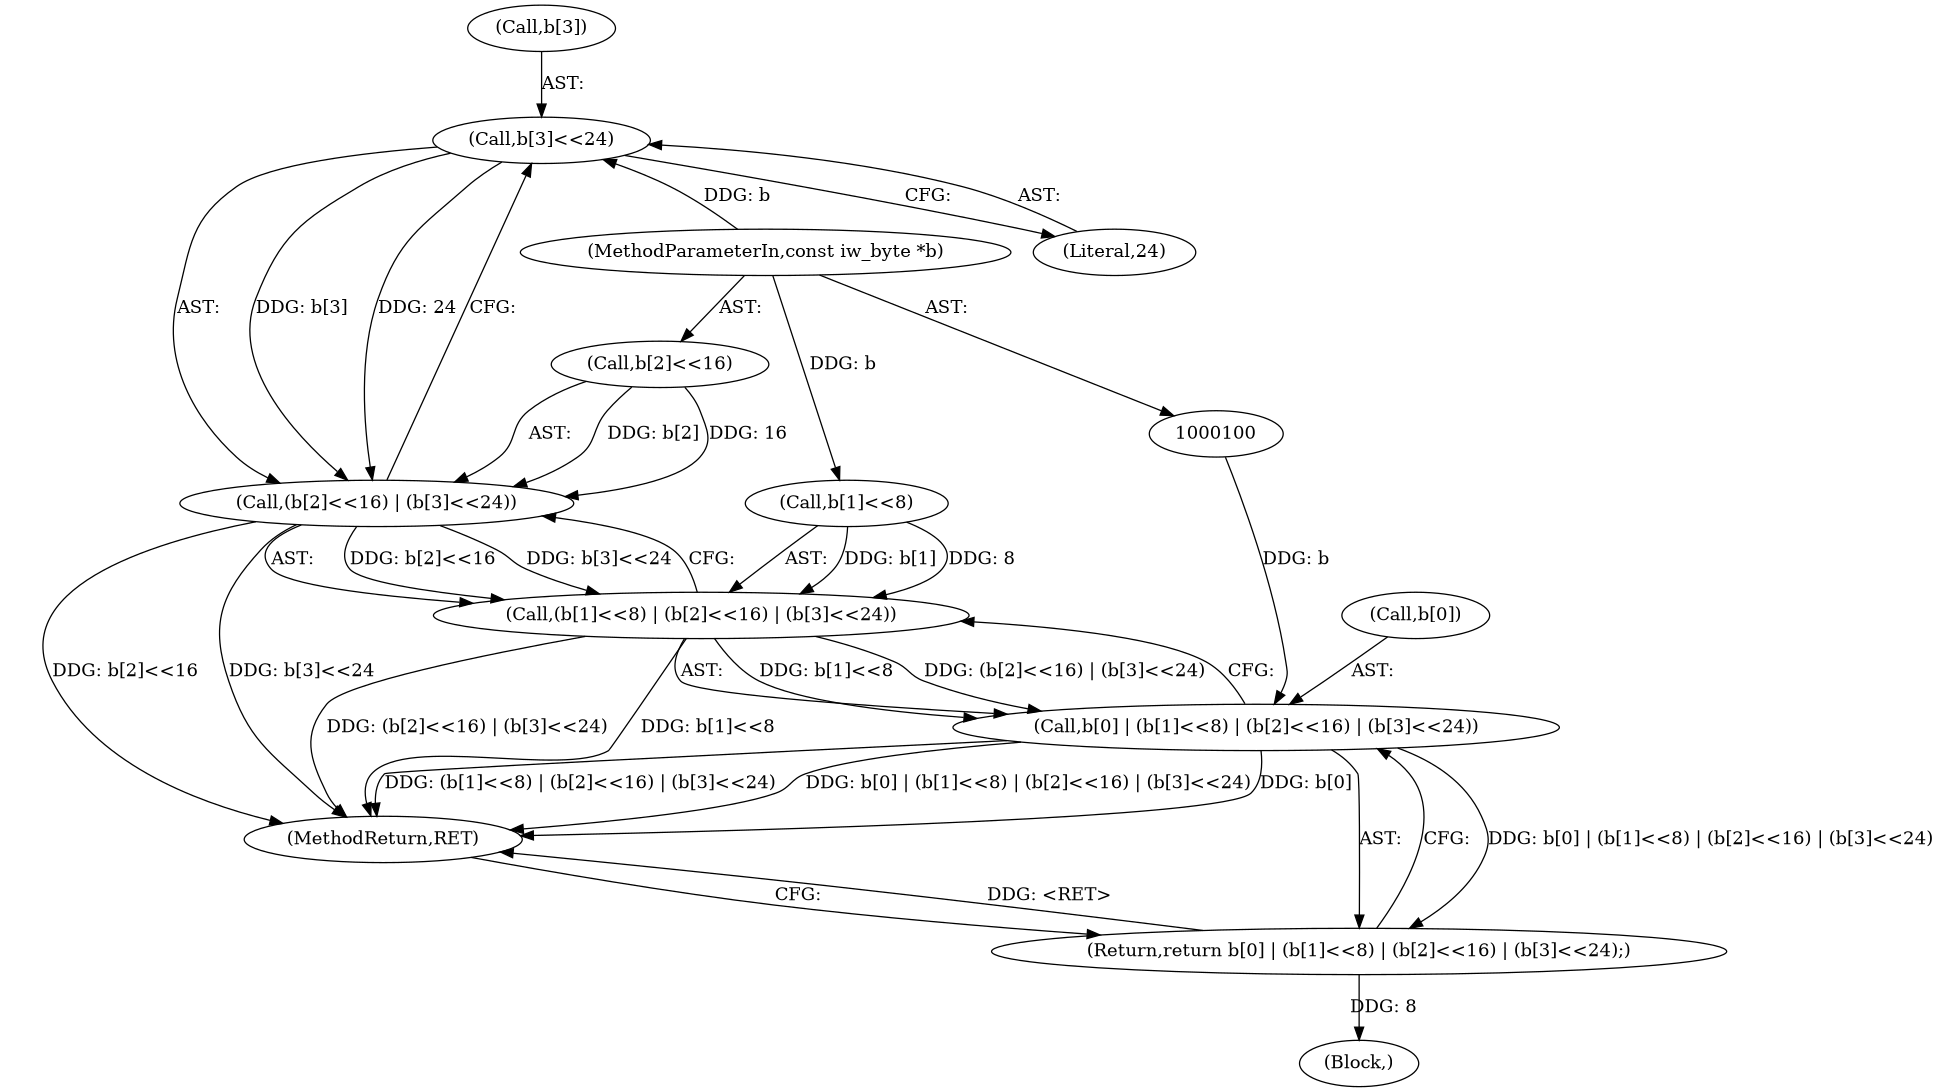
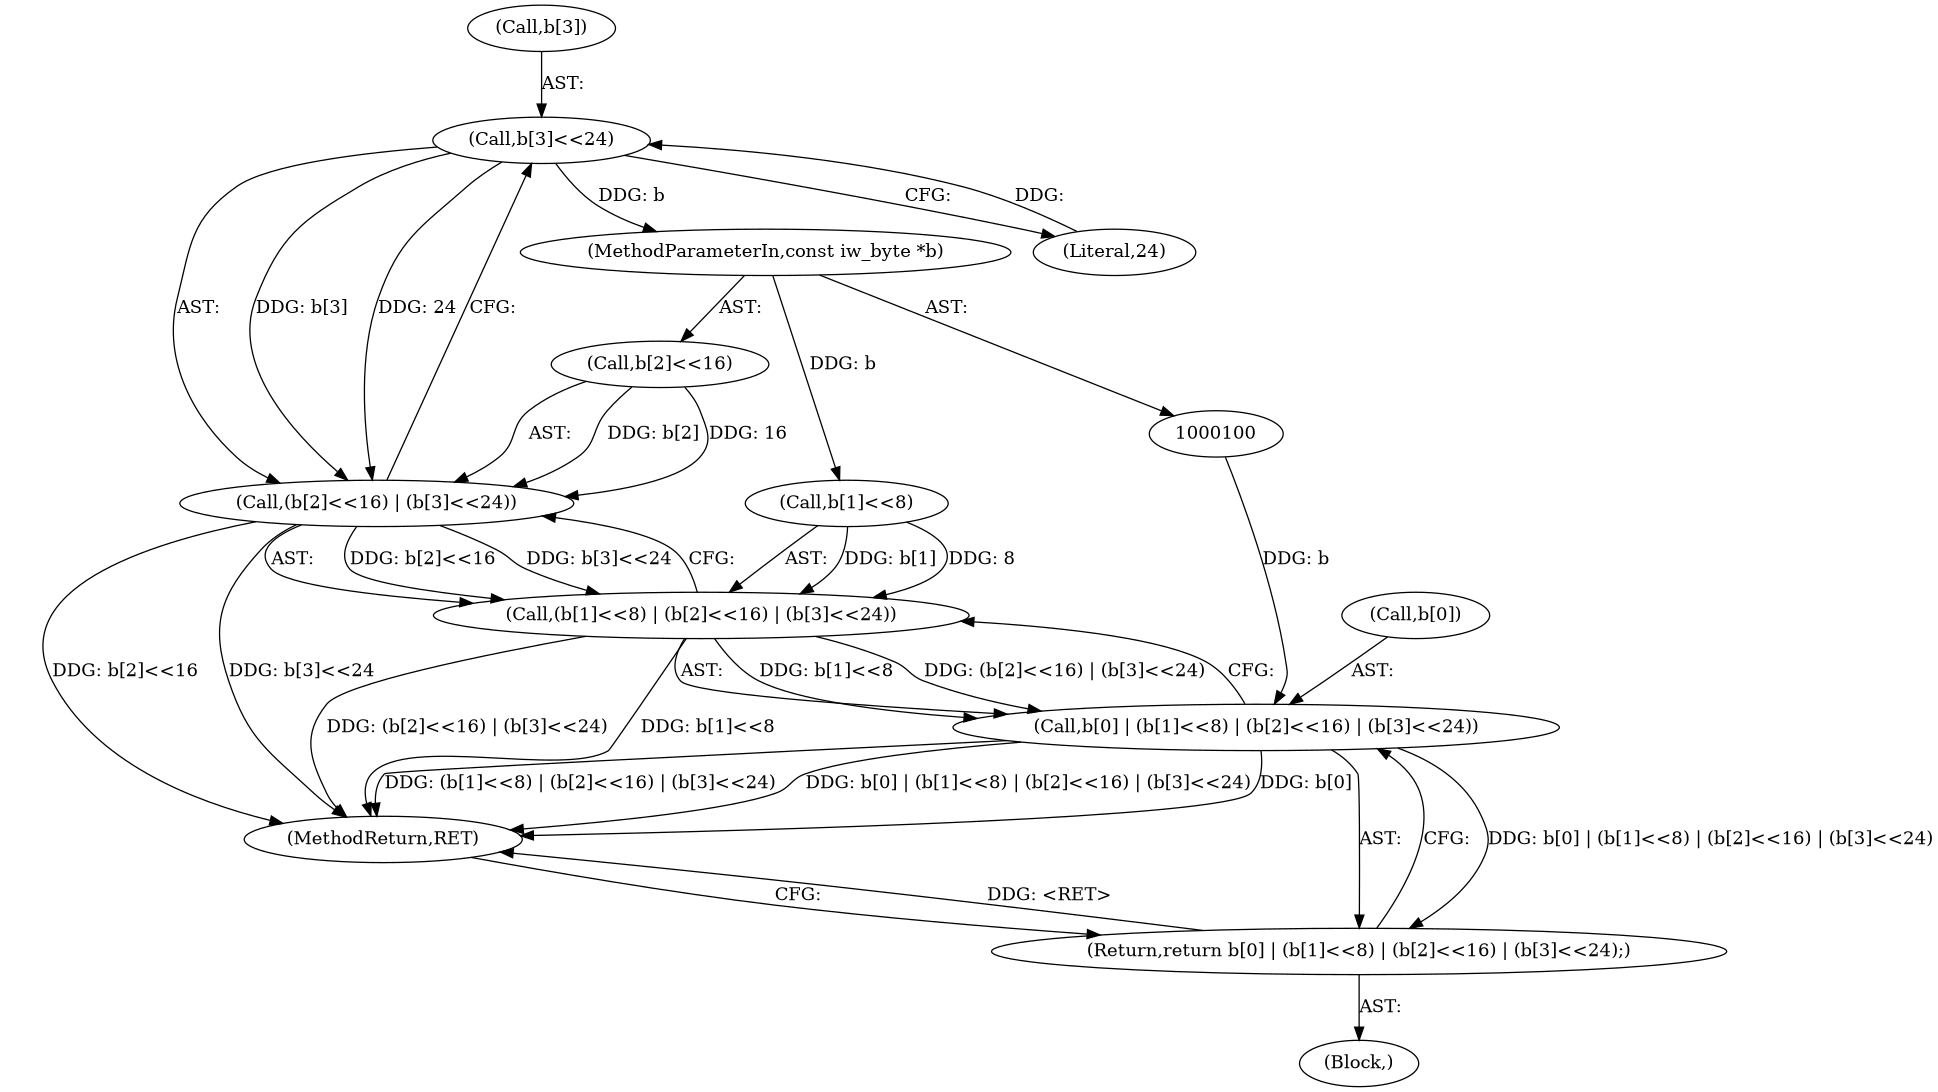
edge "(MethodParameterIn,const iw_byte *b)" -> "(Call,b[3]<<24)": reversed
edge "(Literal,24)" -> "(Call,b[3]<<24)": label "AST: " -> "DDG: "
edge "(Return,return b[0] | (b[1]<<8) | (b[2]<<16) | (b[3]<<24);)" -> "(Block,)": label "DDG: 8" -> "AST: "
